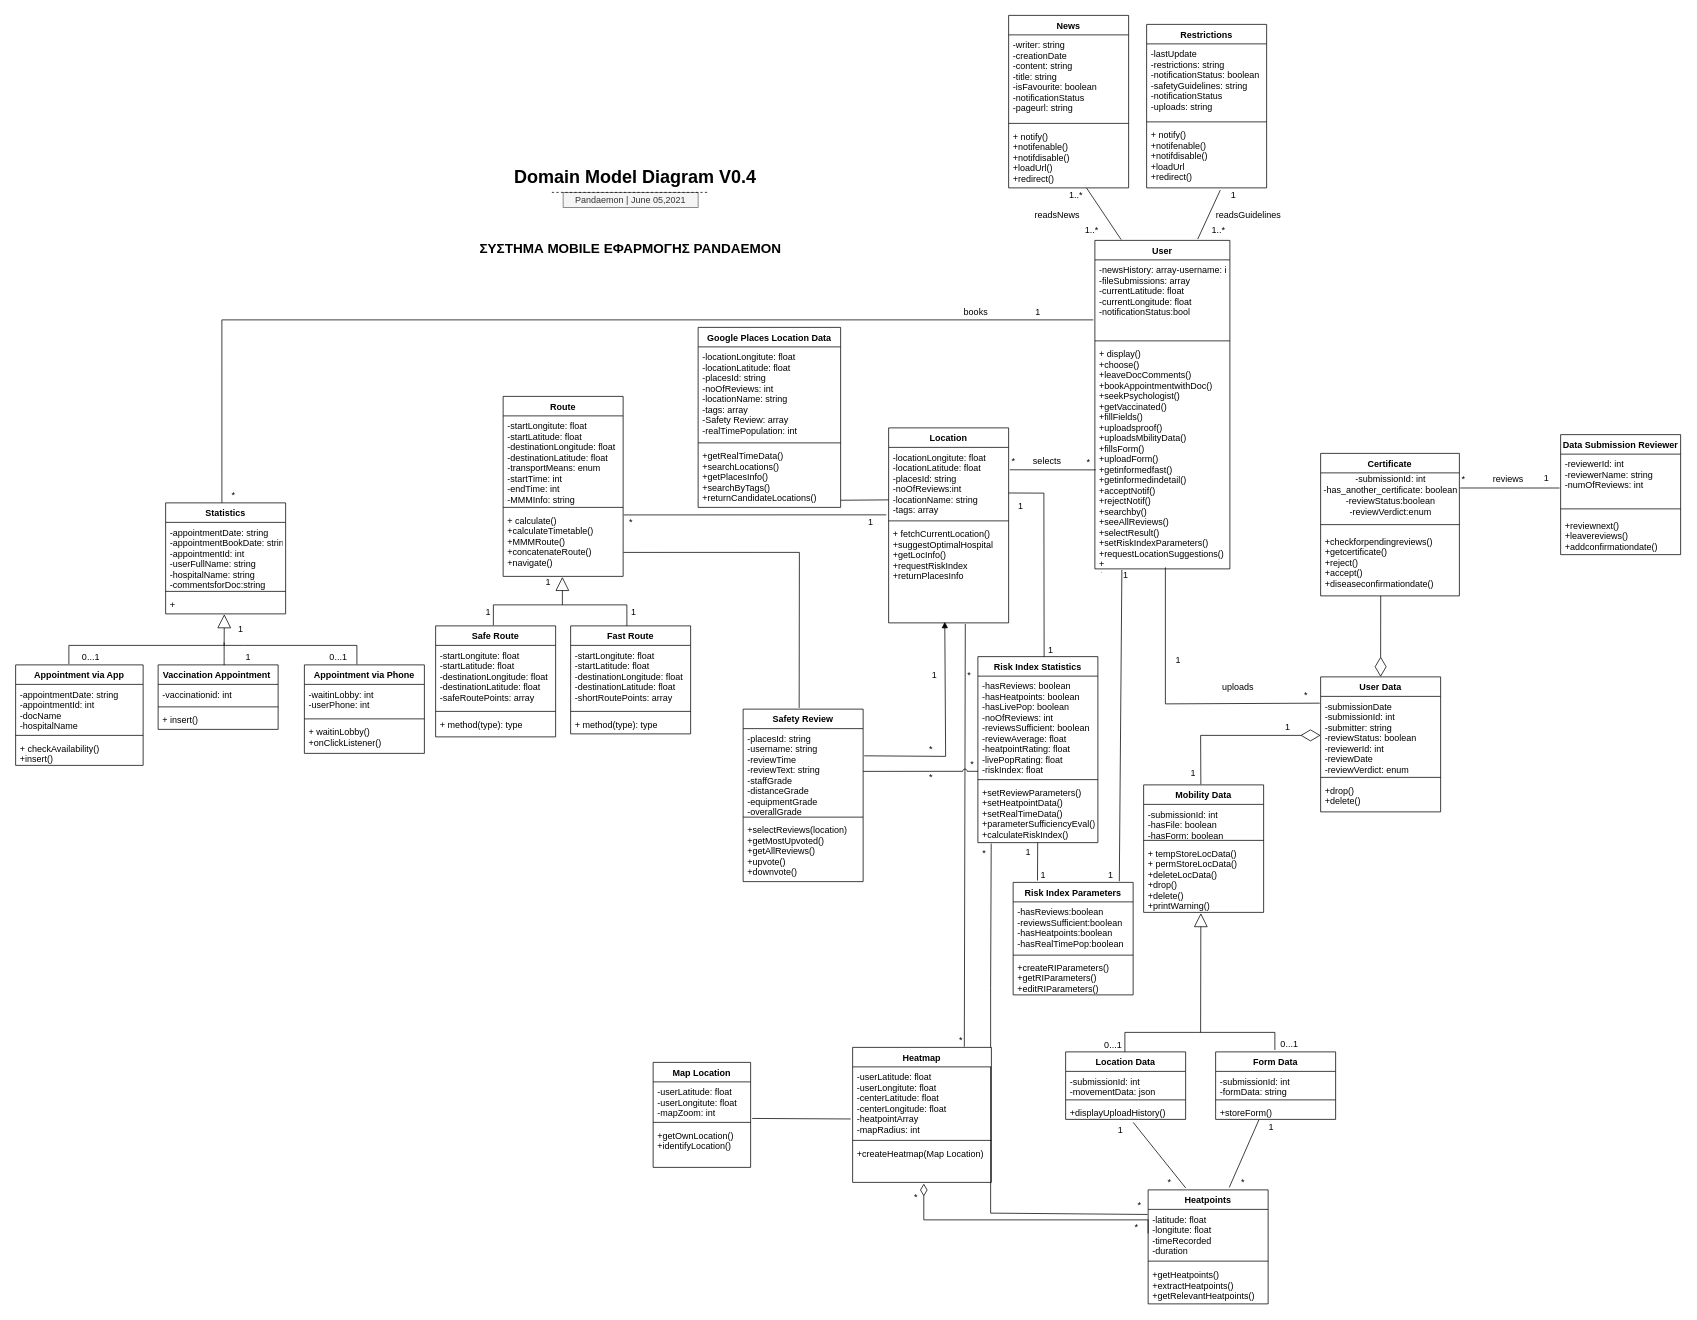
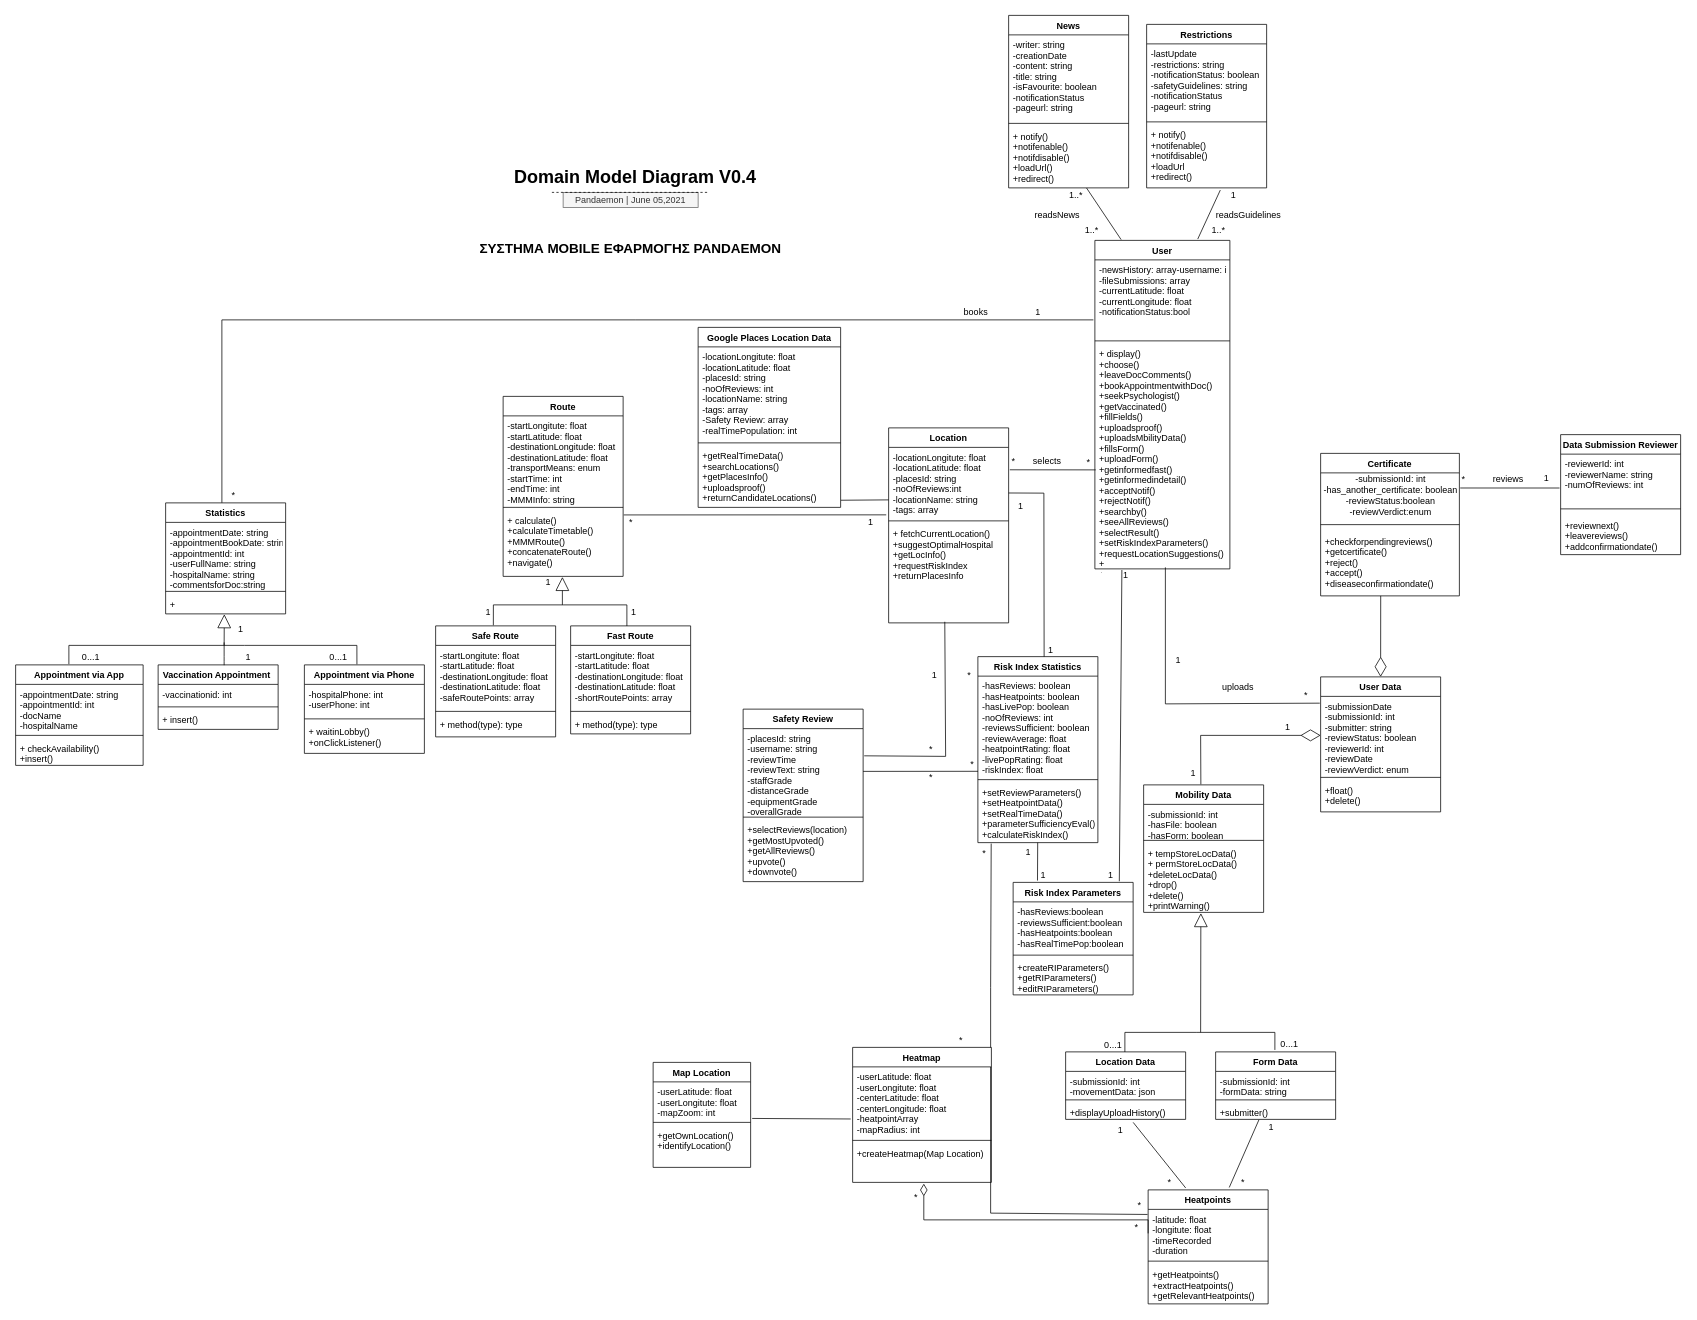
node "-lastUpdate -restrictions: string -notificationStatus: boolean -safetyGuidelines: string -notificationStatus -uploads: string": label "-lastUpdate -restrictions: string -notificationStatus: boolean -safetyGuidelines: string -notificationStatus -uploads: string" -> "-lastUpdate -restrictions: string -notificationStatus: boolean -safetyGuidelines: string -notificationStatus -pageurl: string"
node "+getRealTimeData() +searchLocations() +getPlacesInfo() +searchByTags() +returnCandidateLocations()": label "+getRealTimeData() +searchLocations() +getPlacesInfo() +searchByTags() +returnCandidateLocations()" -> "+getRealTimeData() +searchLocations() +getPlacesInfo() +uploadsproof() +returnCandidateLocations()"
edge "+ calculate() +calculateTimetable() +MMMRoute() +concatenateRoute() +navigate()" -- "Safety Review": removed
edge "-placesId: string -username: string -reviewTime -reviewText: string -staffGrade -distanceGrade -equipmentGrade -overallGrade" -> "+ fetchCurrentLocation() +suggestOptimalHospital +getLocInfo() +requestRiskIndex +returnPlacesInfo": arrowhead block -> none
node "-waitinLobby: int -userPhone: int": label "-waitinLobby: int -userPhone: int" -> "-hospitalPhone: int -userPhone: int"
node "+drop() +delete()": label "+drop() +delete()" -> "+float() +delete()"
edge "+ fetchCurrentLocation() +suggestOptimalHospital +getLocInfo() +requestRiskIndex +returnPlacesInfo" -- "Heatmap": removed
node "+storeForm()": label "+storeForm()" -> "+submitter()"
